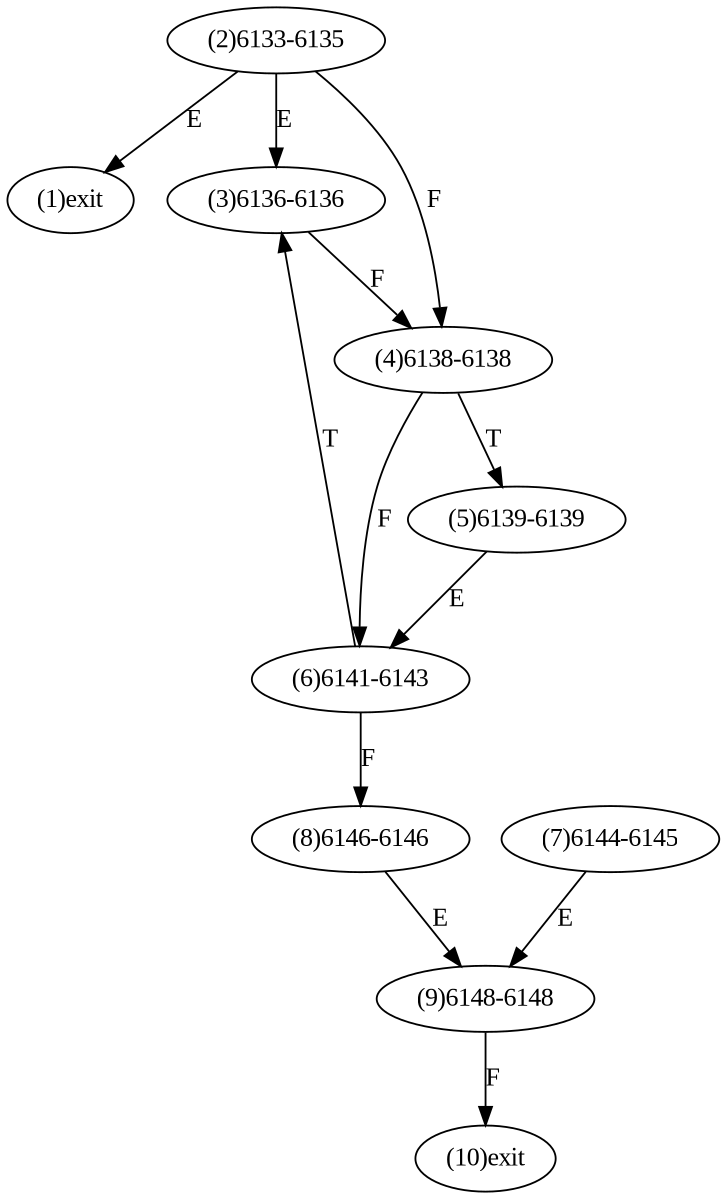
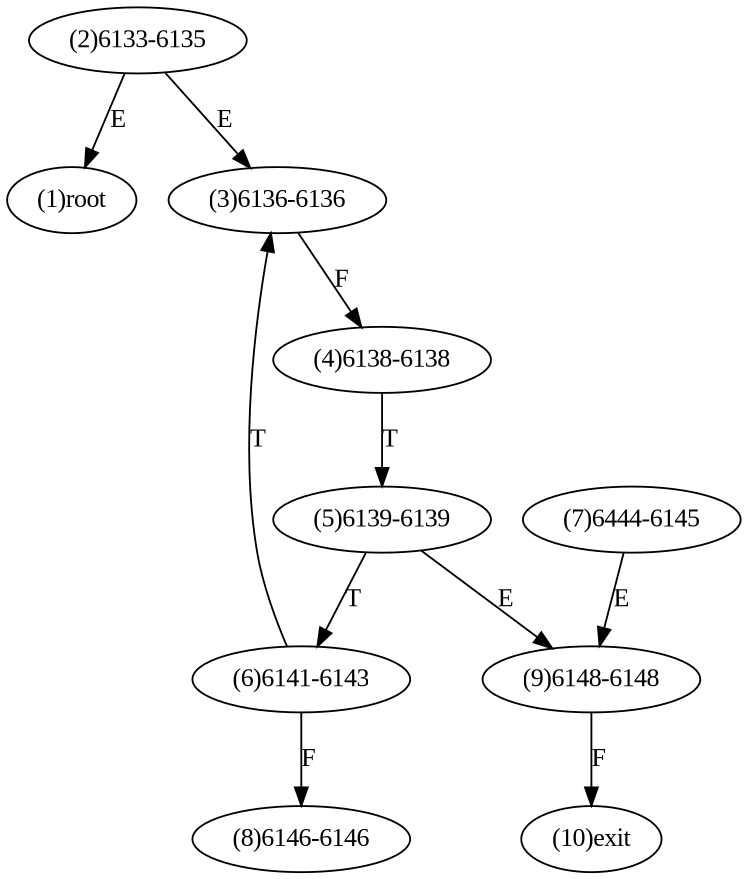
edge "(2)6133-6135" -> "(4)6138-6138": removed, label "F"
node "(1)exit": label "(1)exit" -> "(1)root"
edge "(4)6138-6138" -> "(6)6141-6143": removed, label "F"
edge "(5)6139-6139" -> "(6)6141-6143": label "E" -> "T"
node "(7)6144-6145": label "(7)6144-6145" -> "(7)6444-6145"
edge "(8)6146-6146" -> "(9)6148-6148": now "(5)6139-6139" -> "(9)6148-6148"
